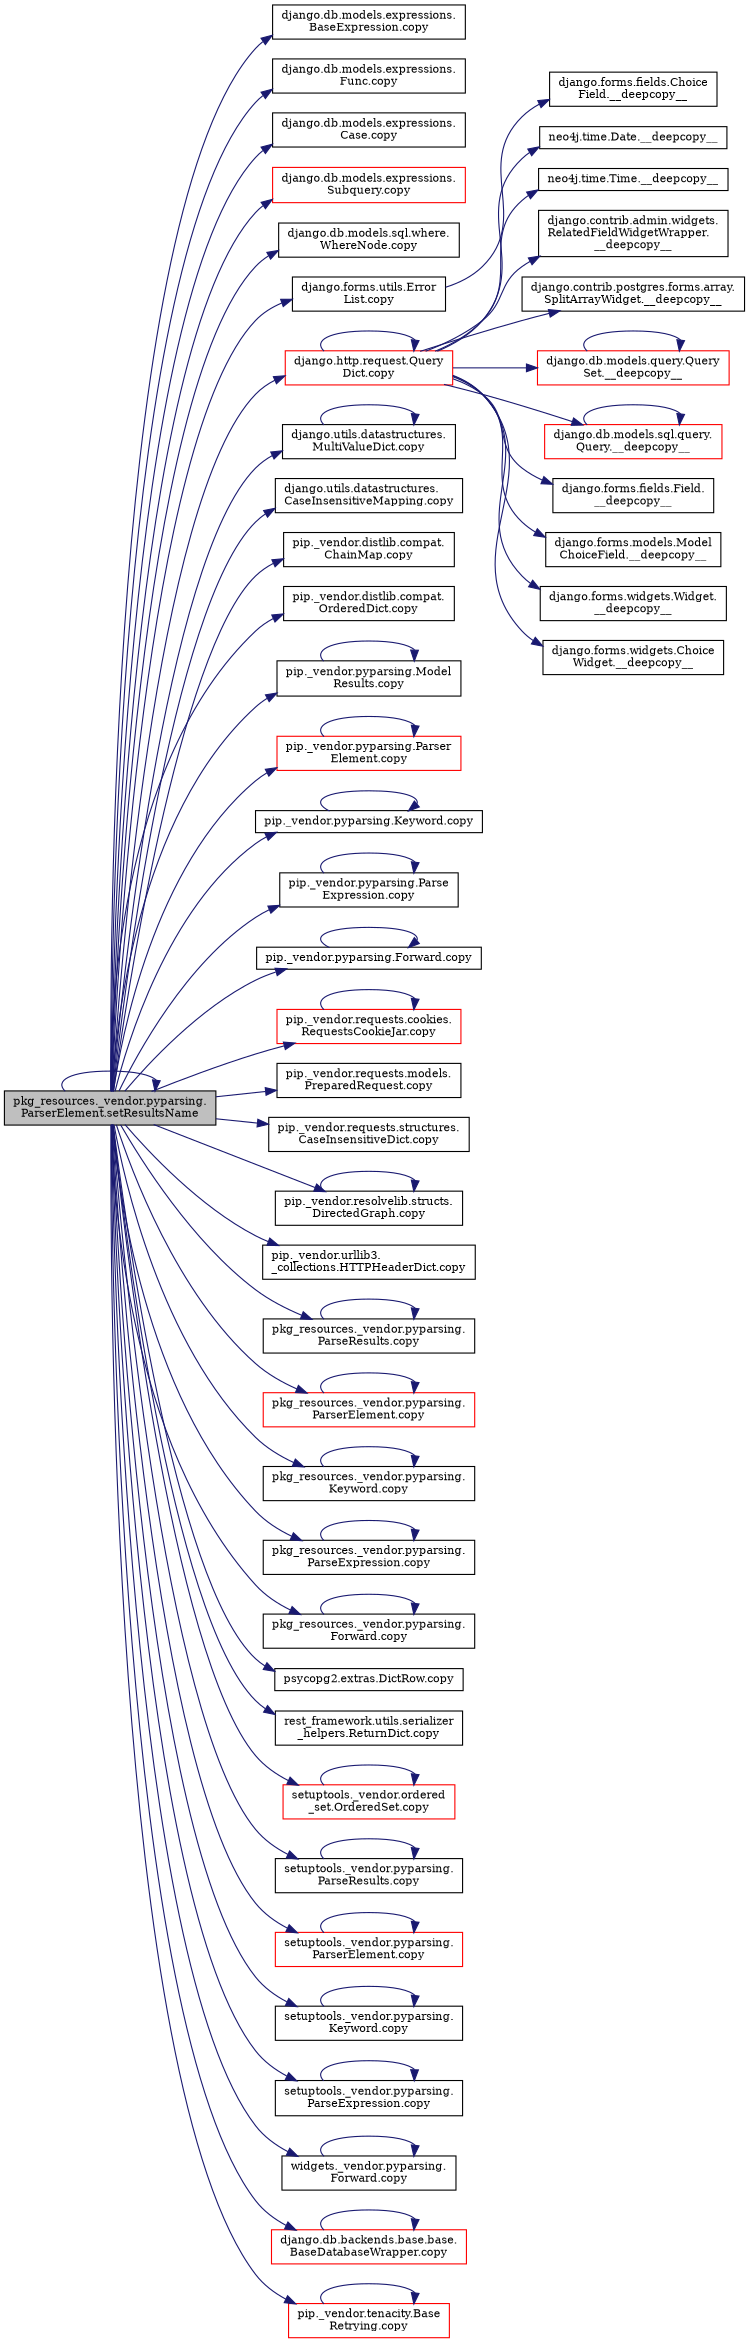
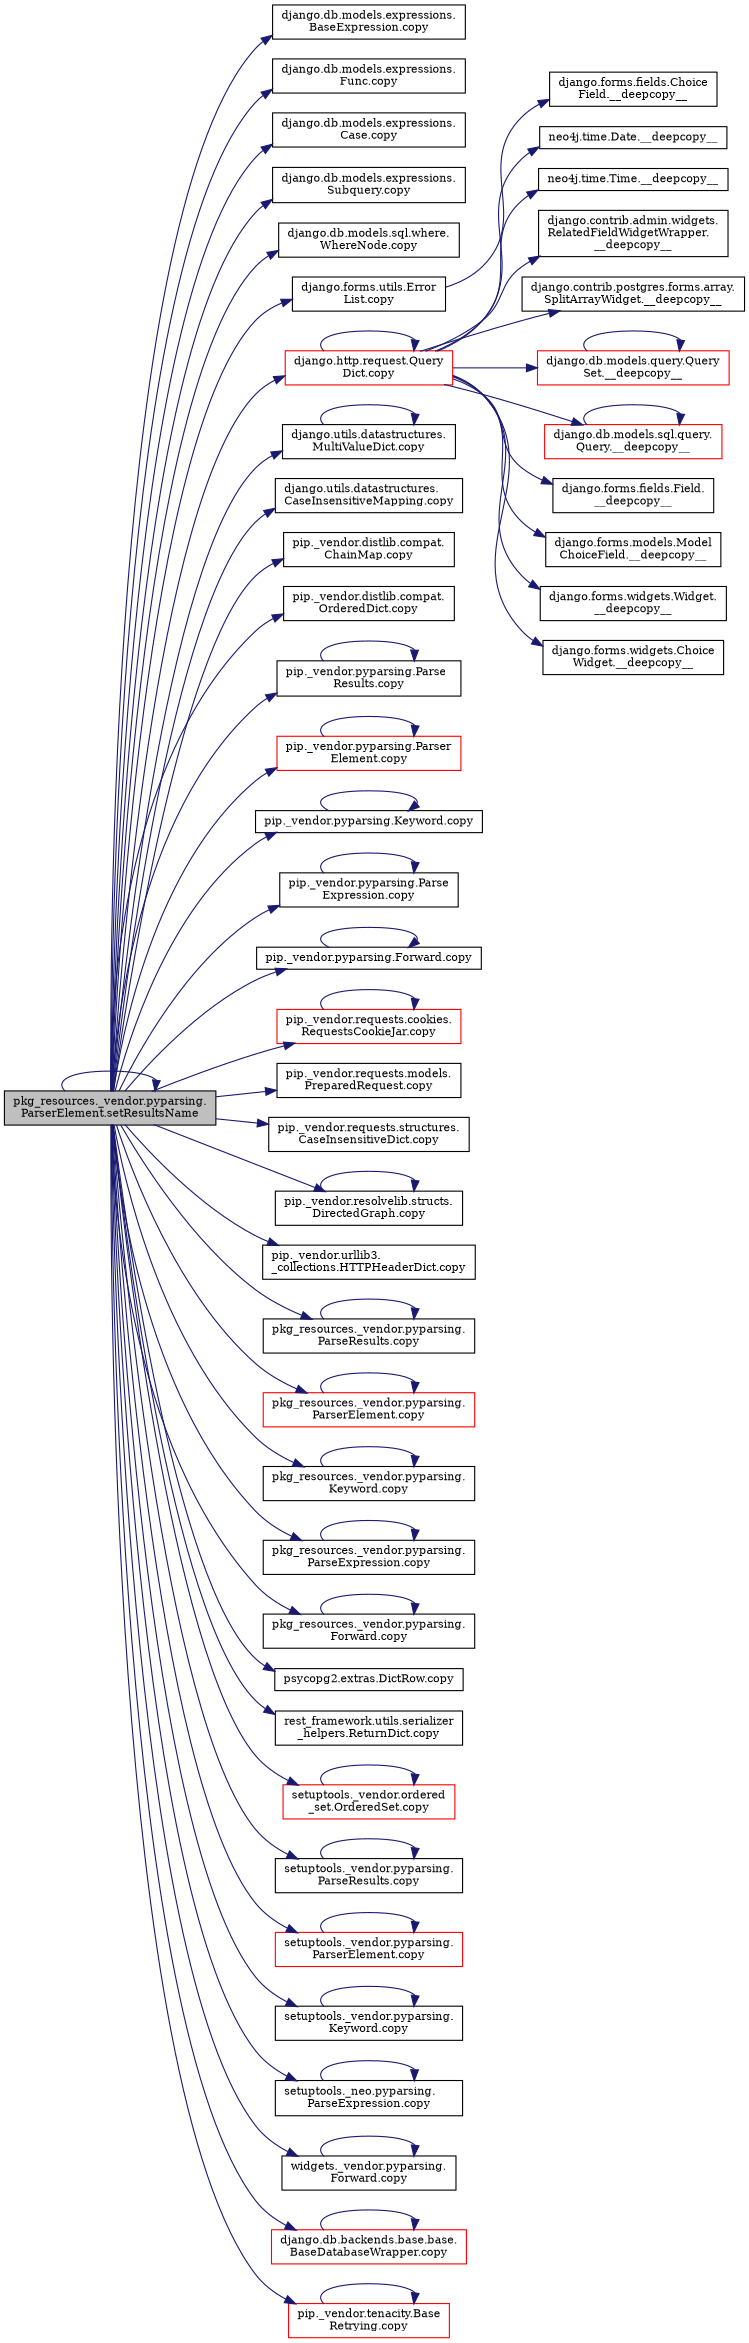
node "django.db.models.expressions. Subquery.copy": color red -> black
node "pip._vendor.pyparsing.Model Results.copy": label "pip._vendor.pyparsing.Model Results.copy" -> "pip._vendor.pyparsing.Parse Results.copy"
node "setuptools._vendor.pyparsing. ParseExpression.copy": label "setuptools._vendor.pyparsing. ParseExpression.copy" -> "setuptools._neo.pyparsing. ParseExpression.copy"
